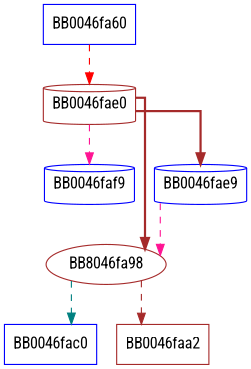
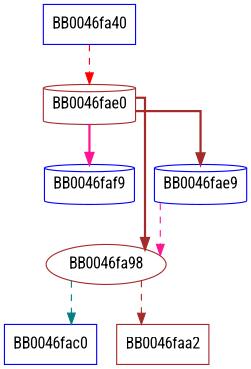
node "BB0046fa60": label "BB0046fa60" -> "BB0046fa40"
edge "BB0046fae0" -> "BB0046faf9": style dashed -> bold
node "BB8046fa98": label "BB8046fa98" -> "BB0046fa98"
